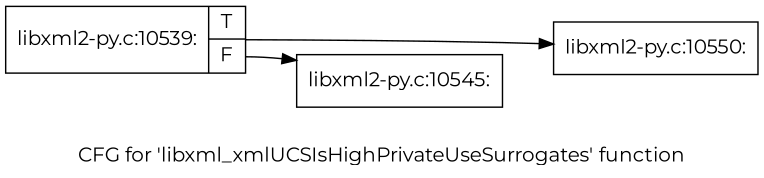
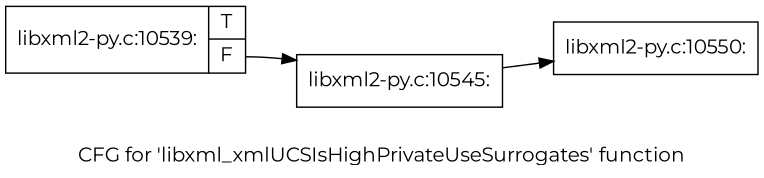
edge "libxml2-py.c:10539:" -> "libxml2-py.c:10550:": now "libxml2-py.c:10545:" -> "libxml2-py.c:10550:"
